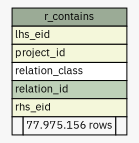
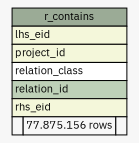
node "r_contains": text "77.975.156 rows" -> "77.875.156 rows"
